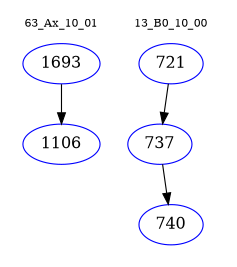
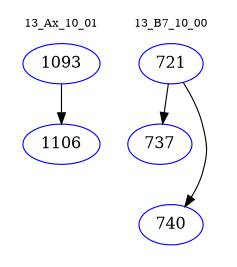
cluster "63_Ax_10_01": label "63_Ax_10_01" -> "13_Ax_10_01"
cluster "13_B0_10_00": label "13_B0_10_00" -> "13_B7_10_00"
node "1693": label "1693" -> "1093"
edge "737" -> "740": now "721" -> "740"
